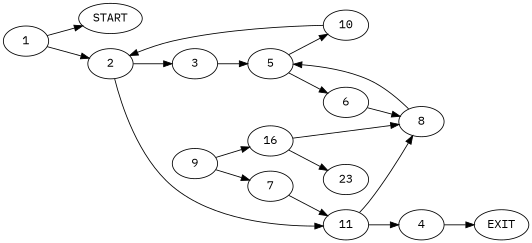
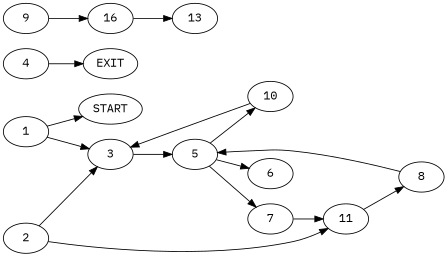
edge "10" -> "2": now "10" -> "3"
edge "1" -> "2": now "1" -> "3"
edge "6" -> "8": removed
edge "16" -> "8": removed
edge "9" -> "7": now "5" -> "7"
node "23": label "23" -> "13"
edge "11" -> "4": removed
